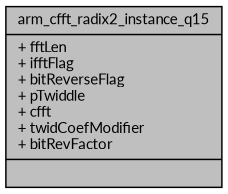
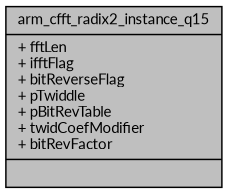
node "arm_cfft_radix2_instance_q15": text "+ cfft" -> "+ pBitRevTable"
